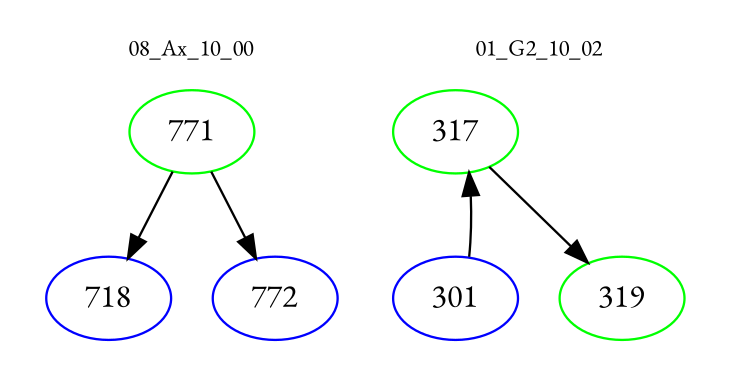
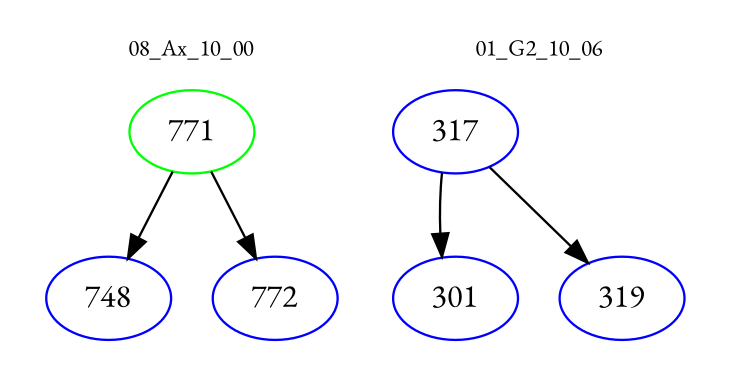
cluster "01_G2_10_02": label "01_G2_10_02" -> "01_G2_10_06"
node "317": color green -> blue
edge "301" -> "317": reversed
node "718": label "718" -> "748"
node "319": color green -> blue
